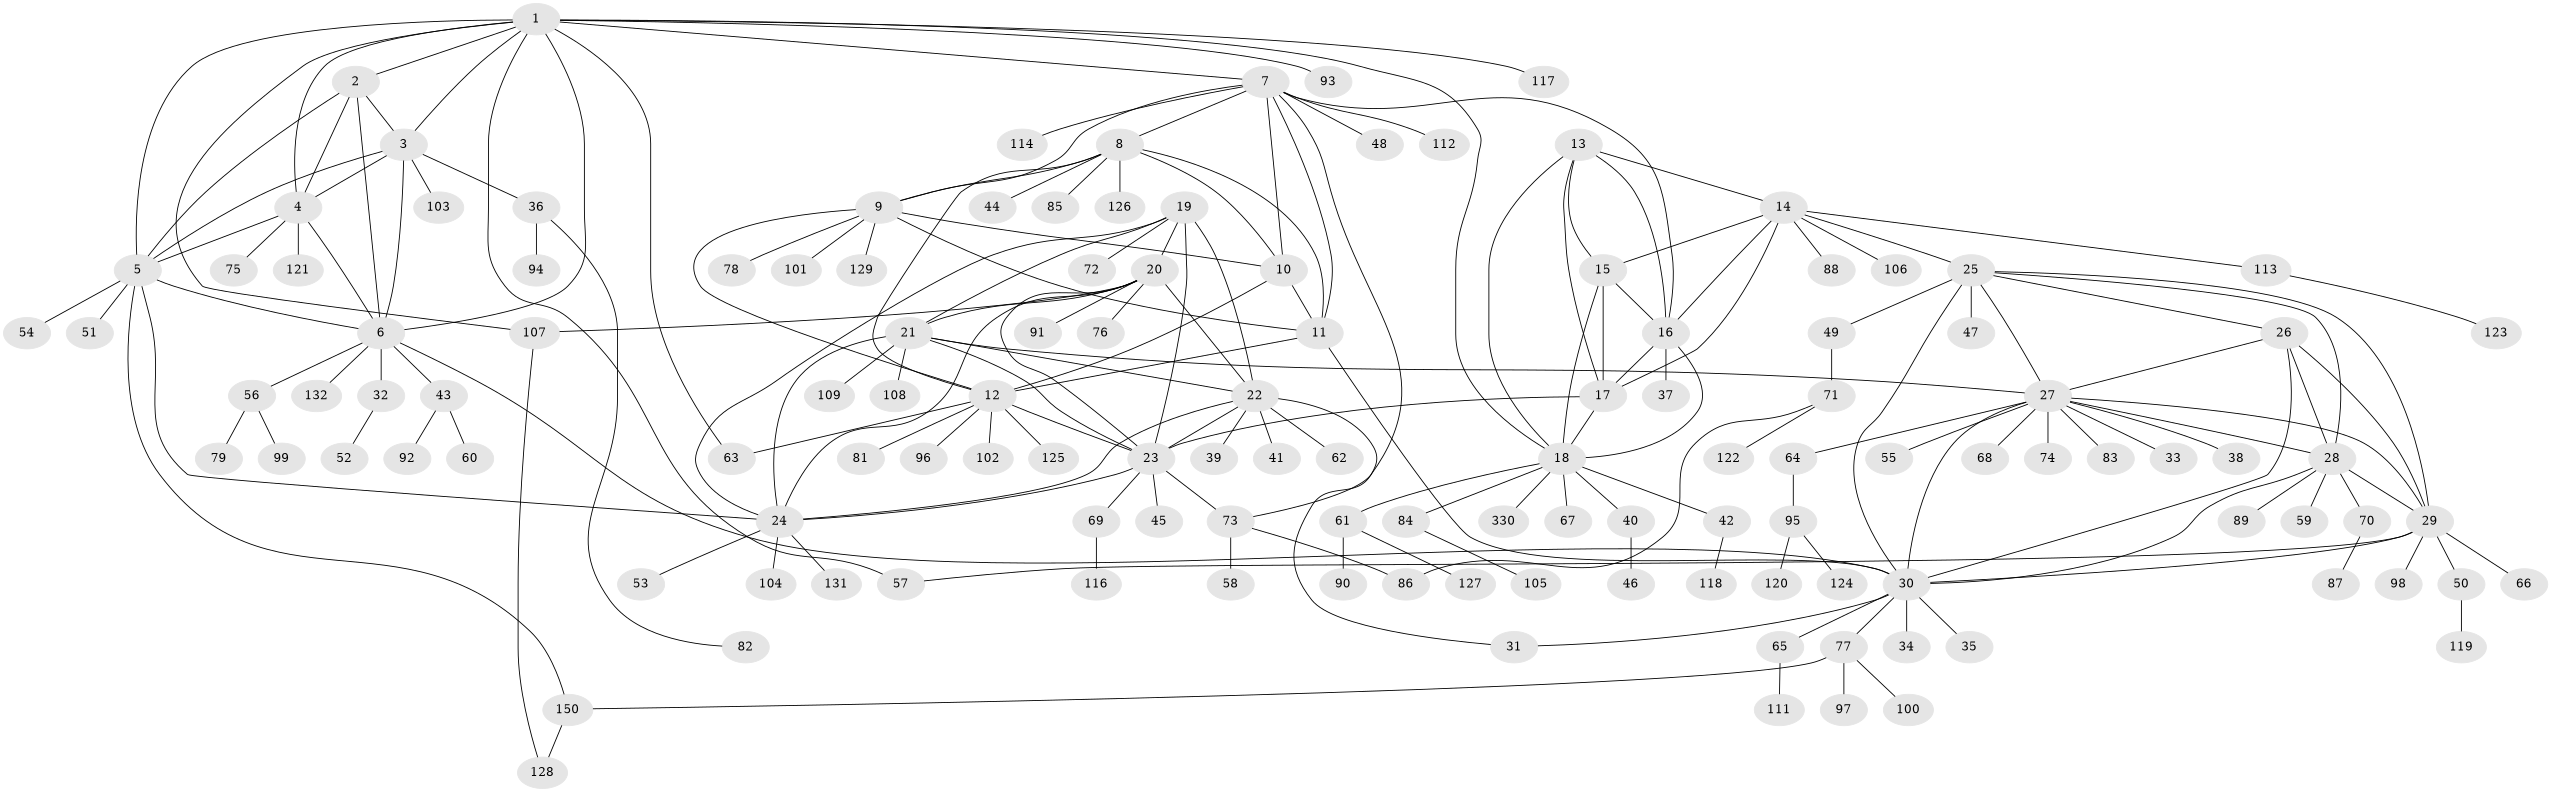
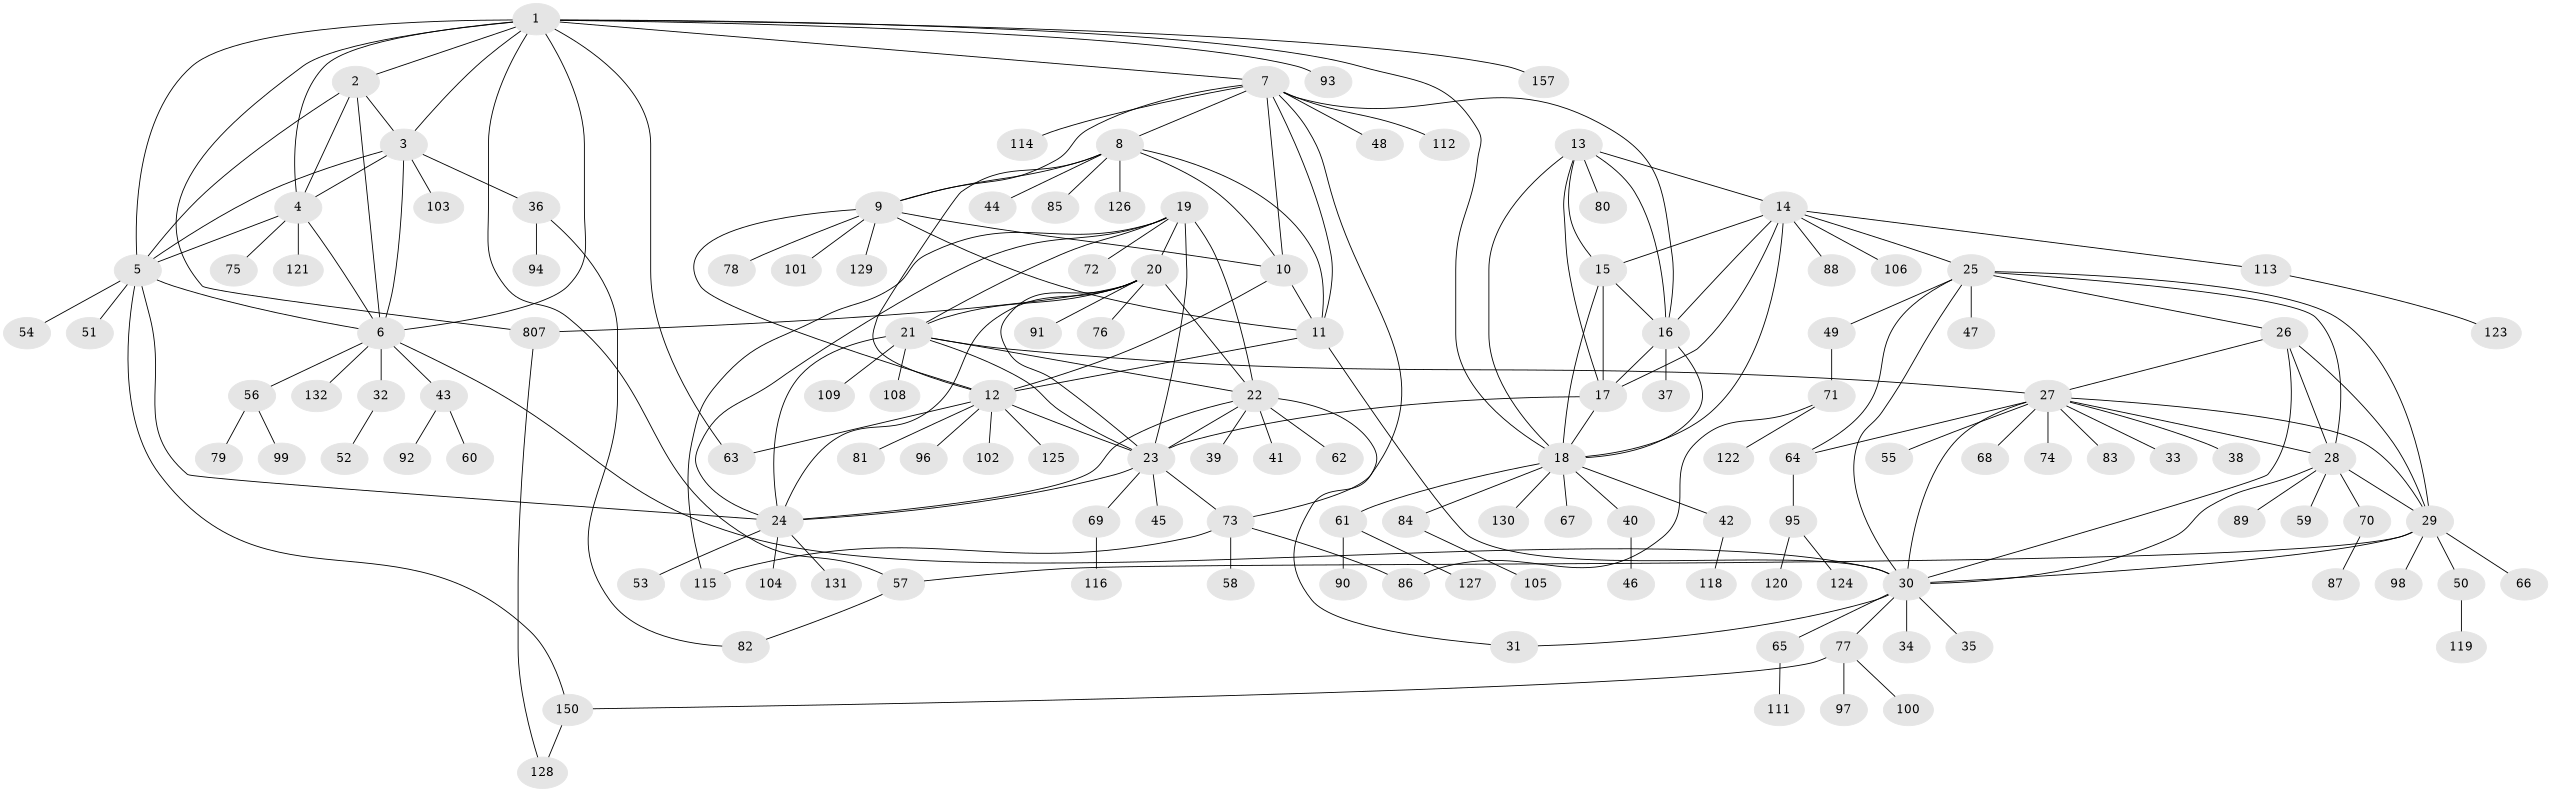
node "117": label "117" -> "157"
node "80": added
edge "25" -- "27": now "25" -- "64"
node "107": label "107" -> "807"
edge "14" -- "18": added
node "330": label "330" -> "130"
node "115": added
edge "57" -- "82": added
